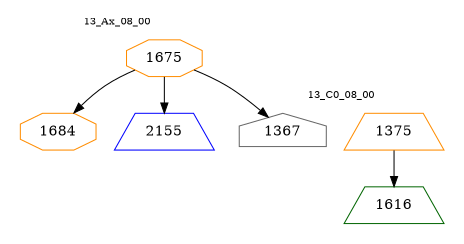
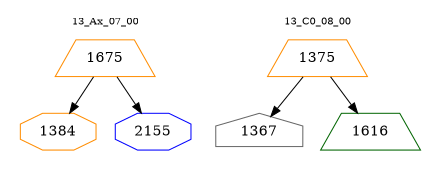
cluster "13_Ax_08_00": label "13_Ax_08_00" -> "13_Ax_07_00"
node "1675": shape octagon -> trapezium
edge "1675" -> "1367": now "1375" -> "1367"
node "1684": label "1684" -> "1384"
node "2155": shape trapezium -> octagon
